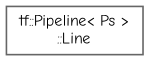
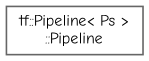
node "tf::Pipeline< Ps > ::Line": label "tf::Pipeline< Ps > ::Line" -> "tf::Pipeline< Ps > ::Pipeline"
